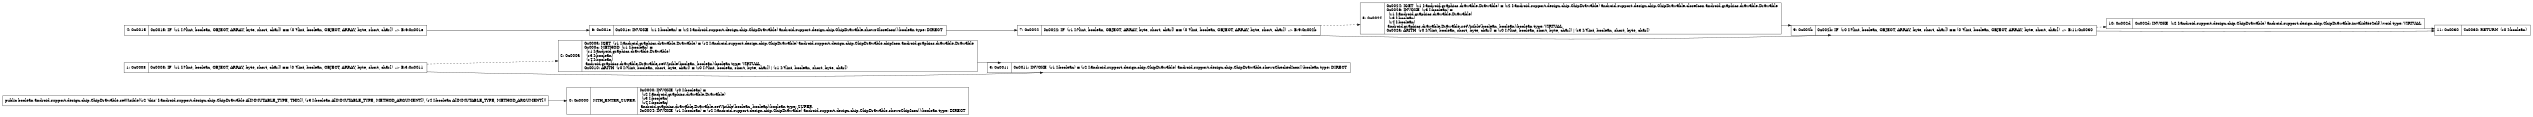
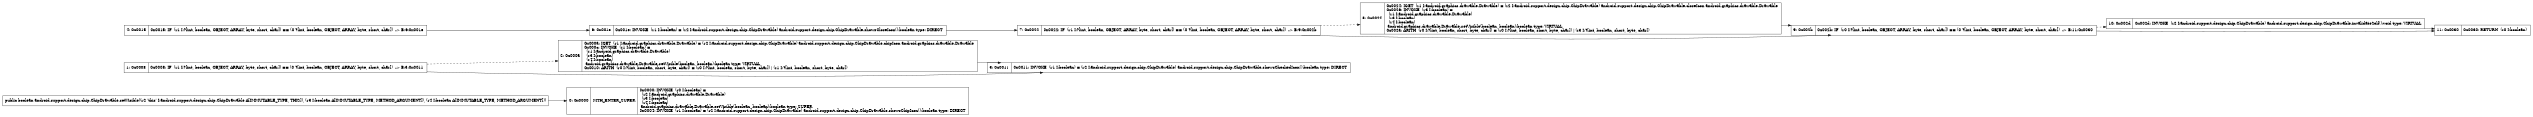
node "11: 0x0030": text "4x0030: RETURN  (r0 I:boolean)" -> "0x0030: RETURN  (r0 I:boolean)"
node "2: 0x000a": text "0x000c: METHOD  (r1 I:boolean) =" -> "0x000c: INVOKE  (r1 I:boolean) ="
